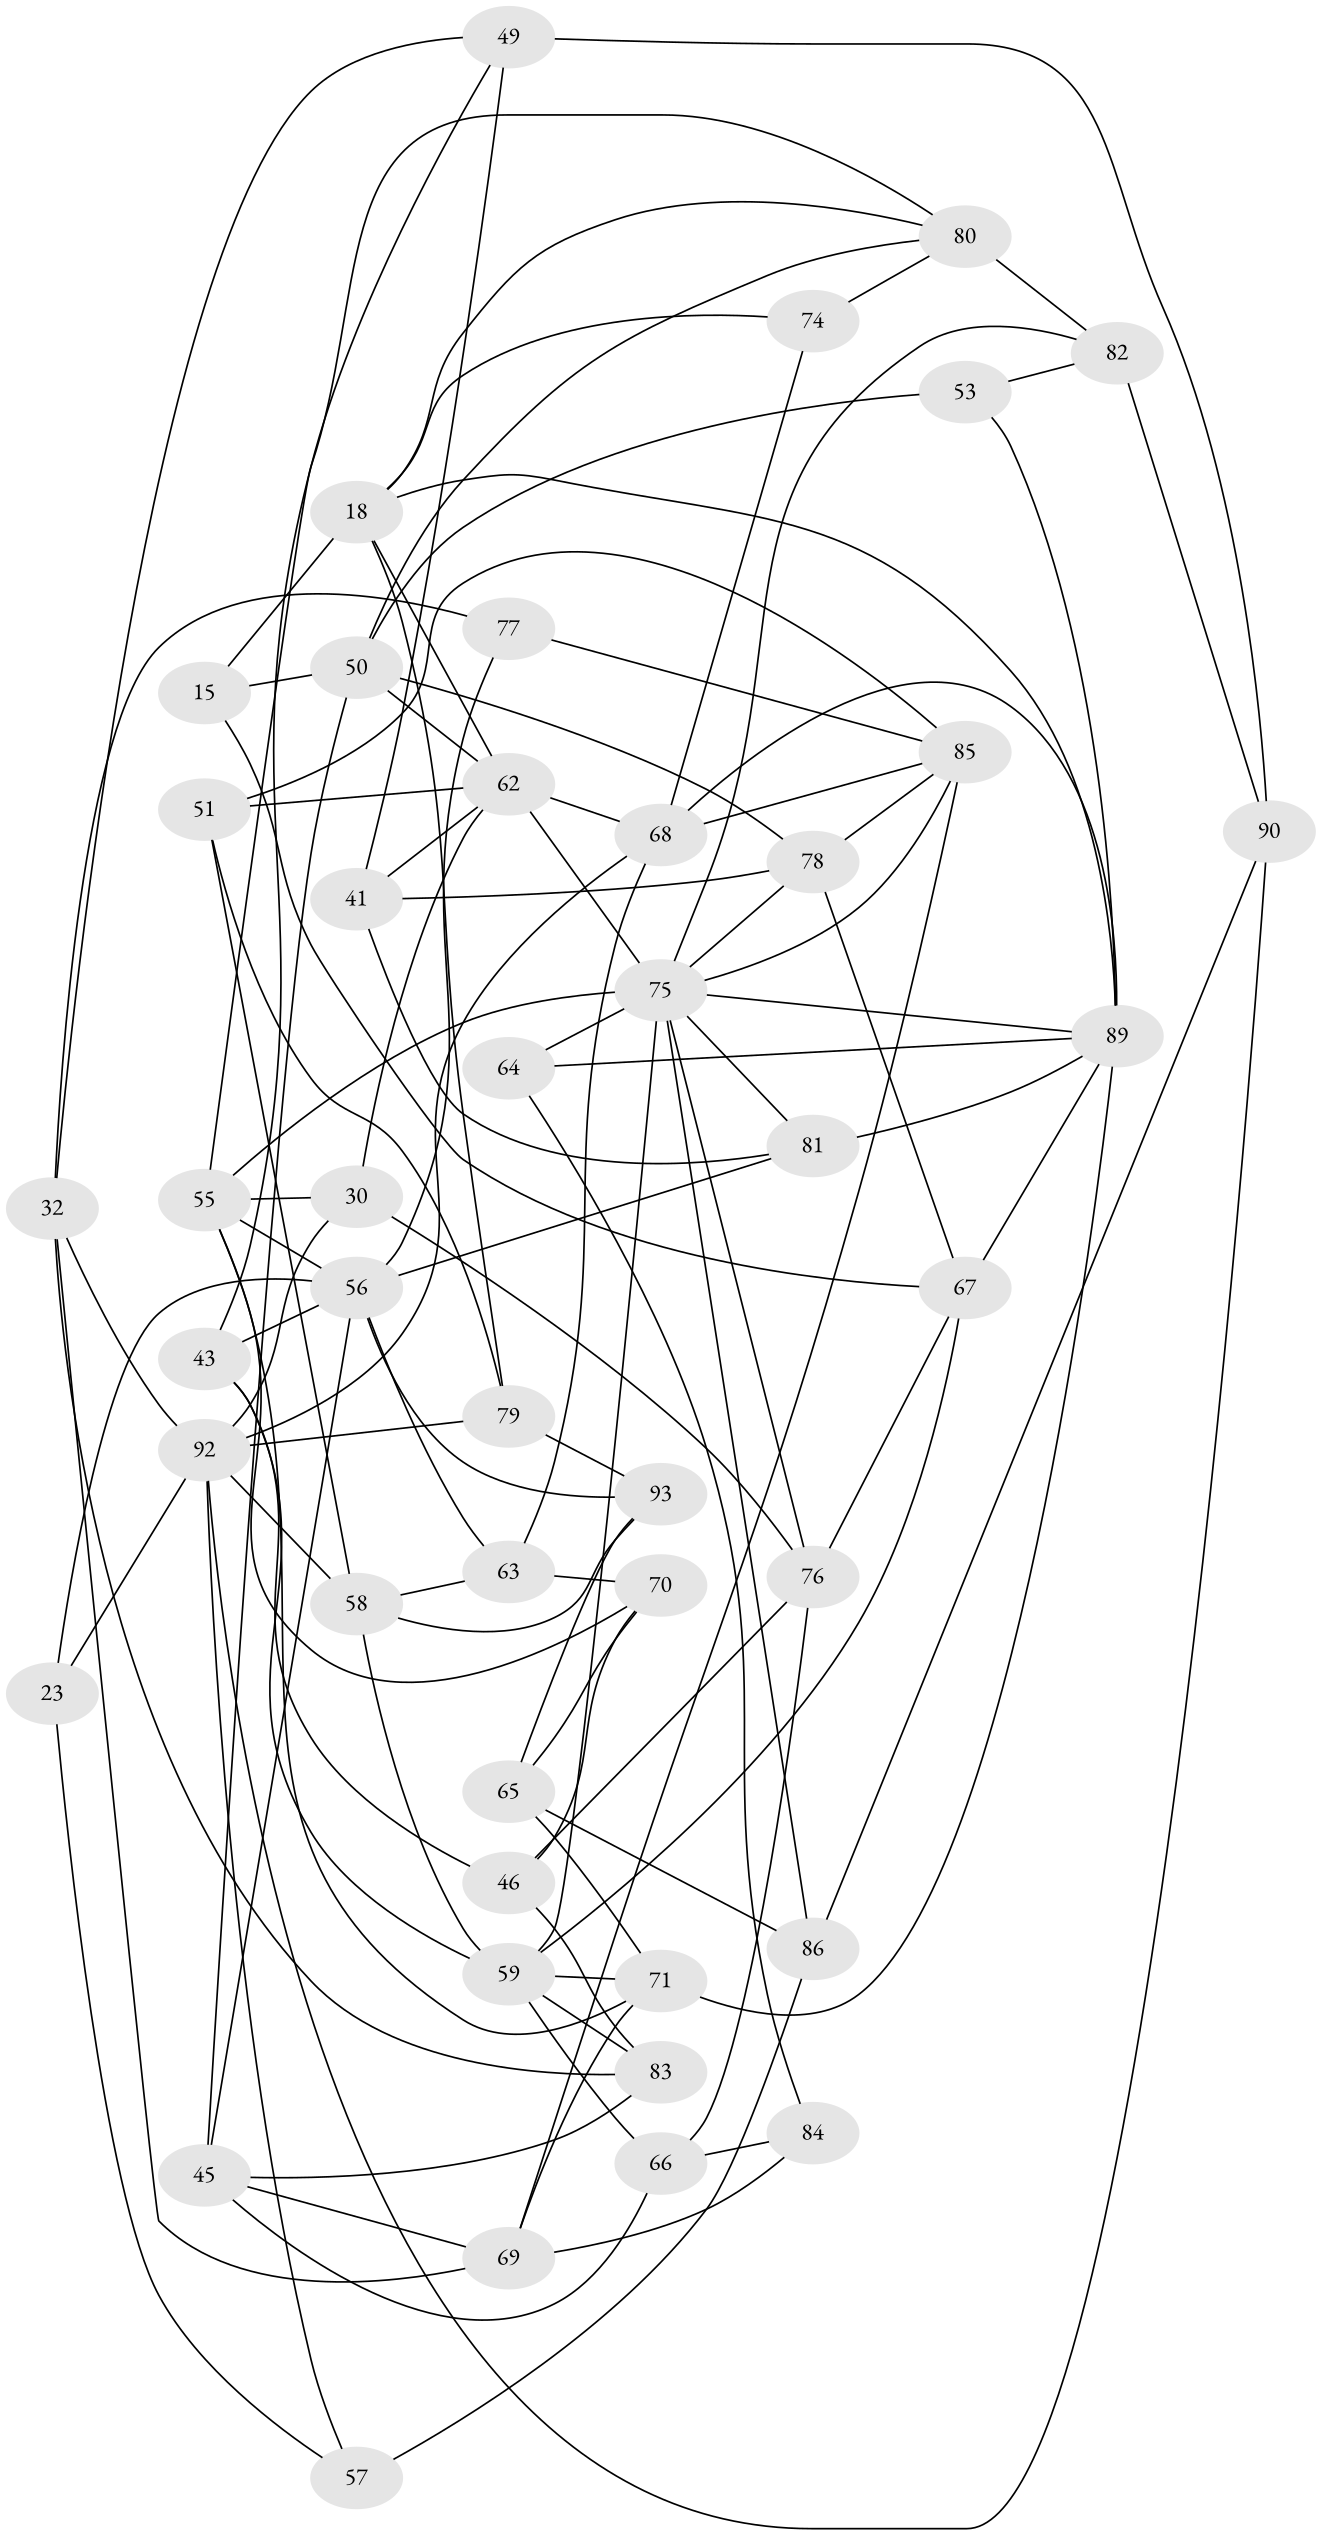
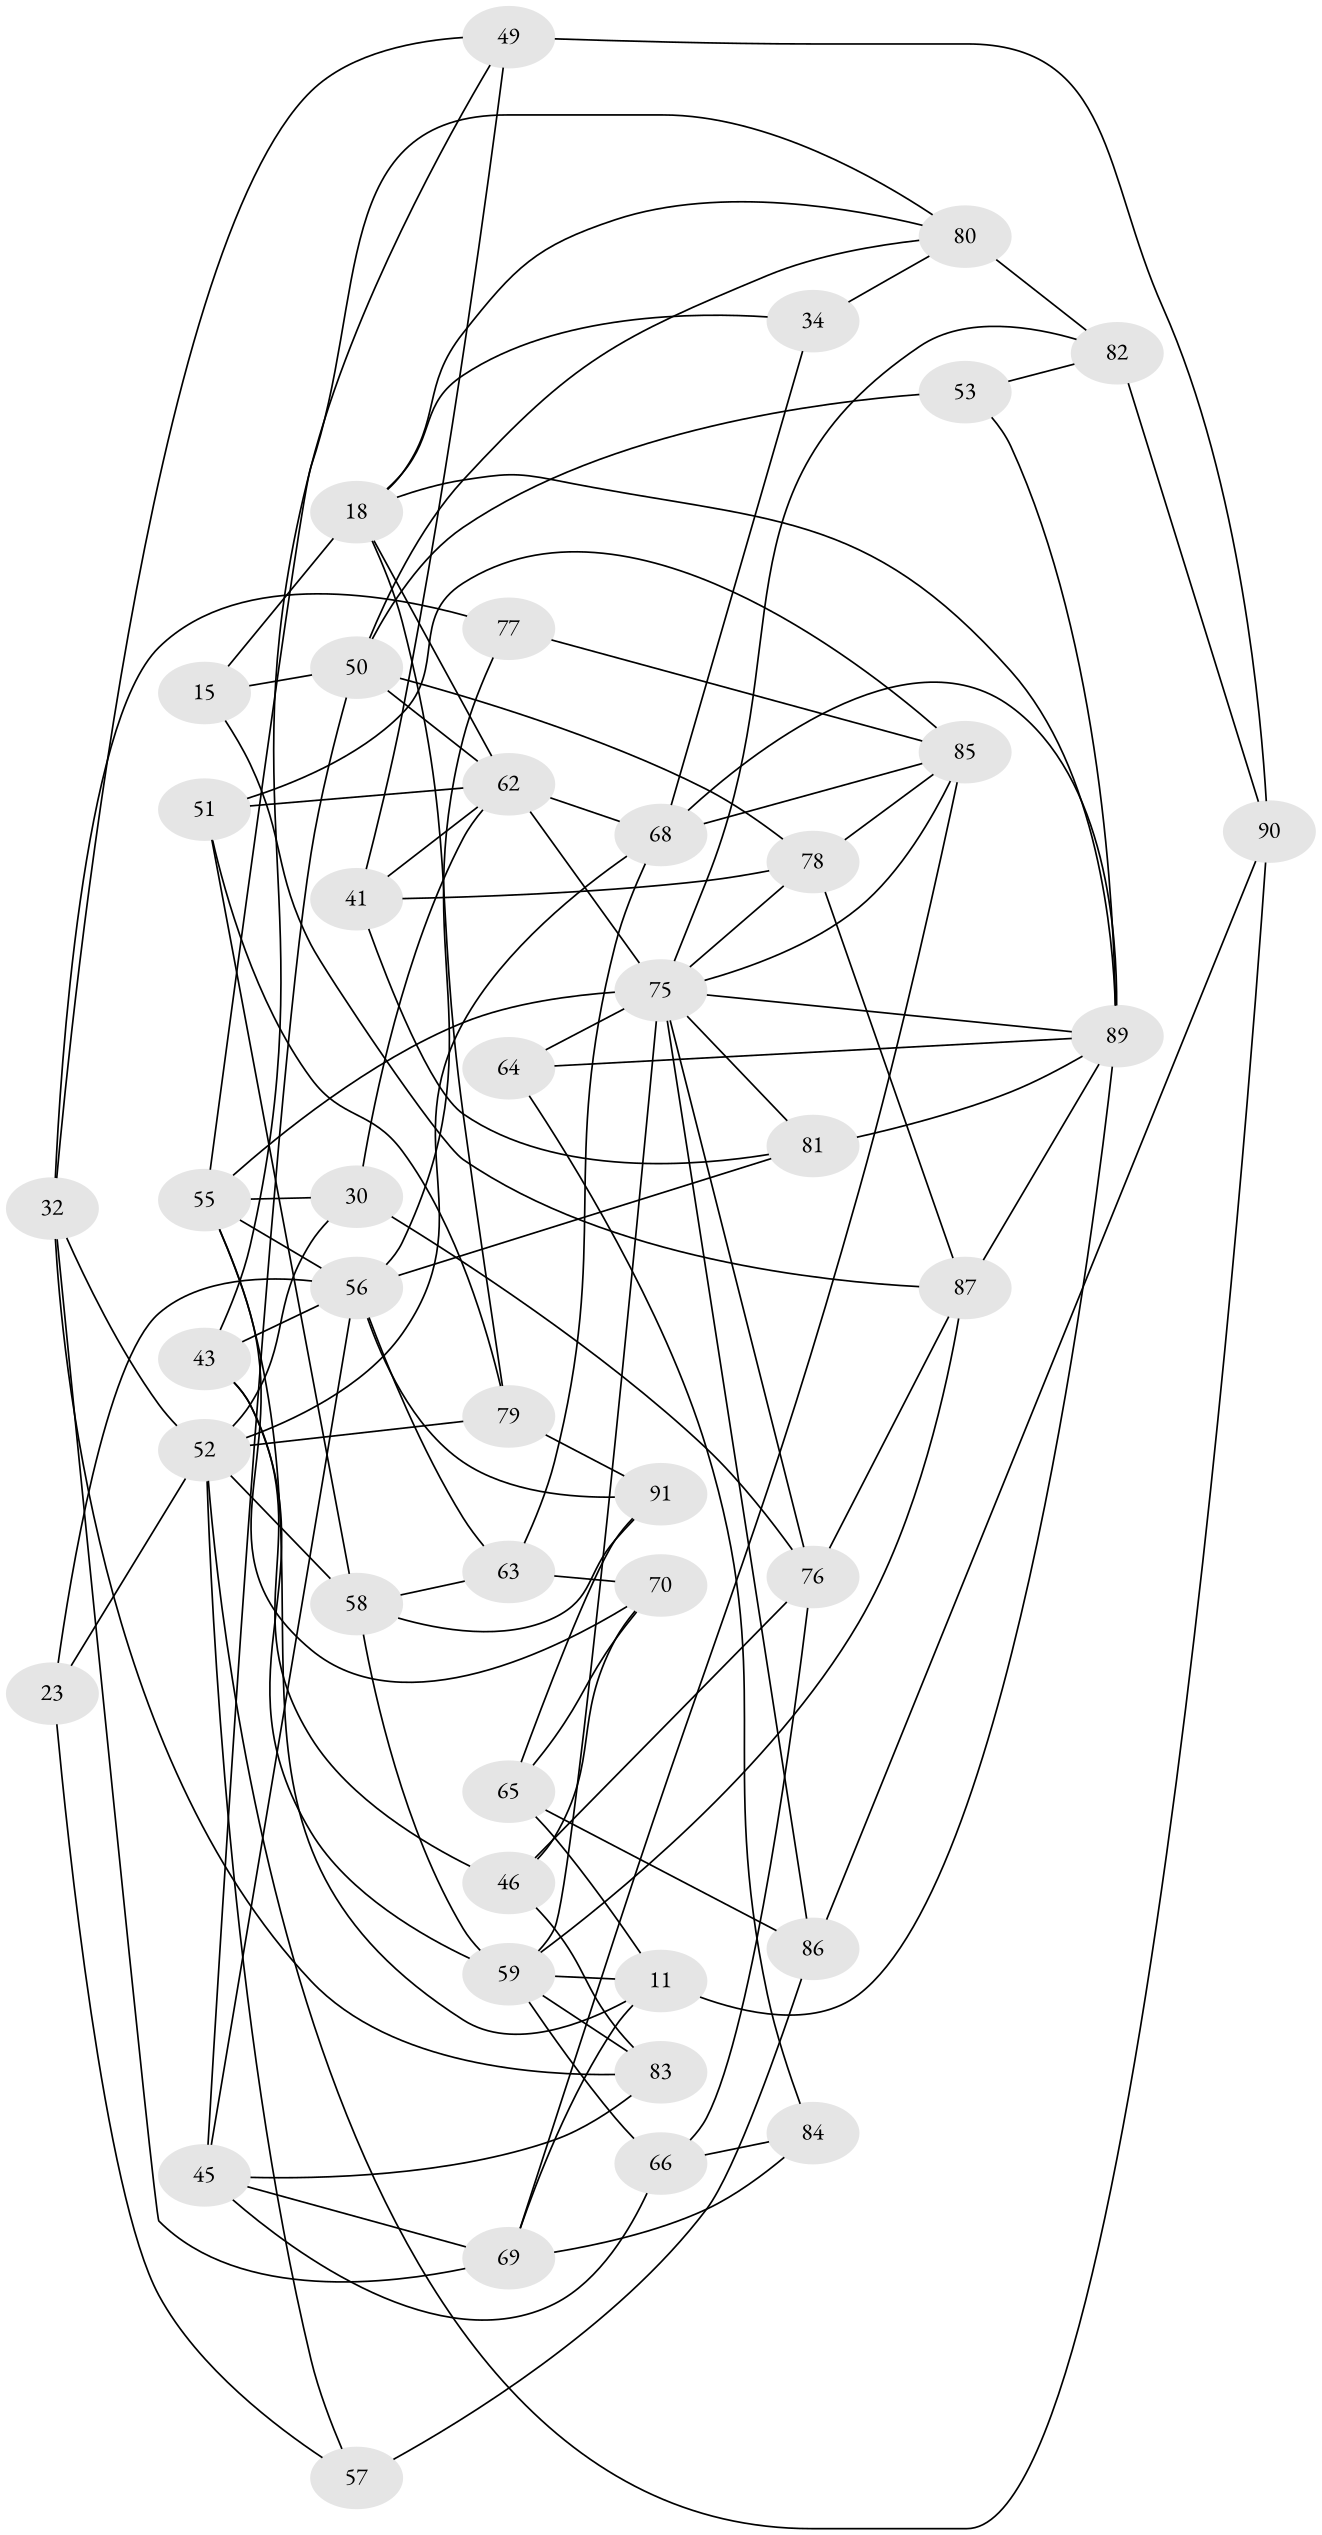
node "74": label "74" -> "34"
node "67": label "67" -> "87"
node "92": label "92" -> "52"
node "93": label "93" -> "91"
node "71": label "71" -> "11"
